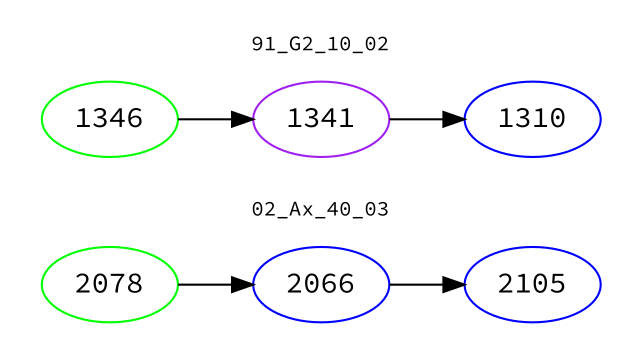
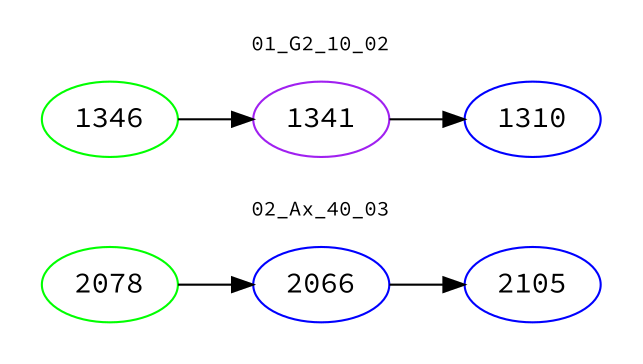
cluster "91_G2_10_02": label "91_G2_10_02" -> "01_G2_10_02"
